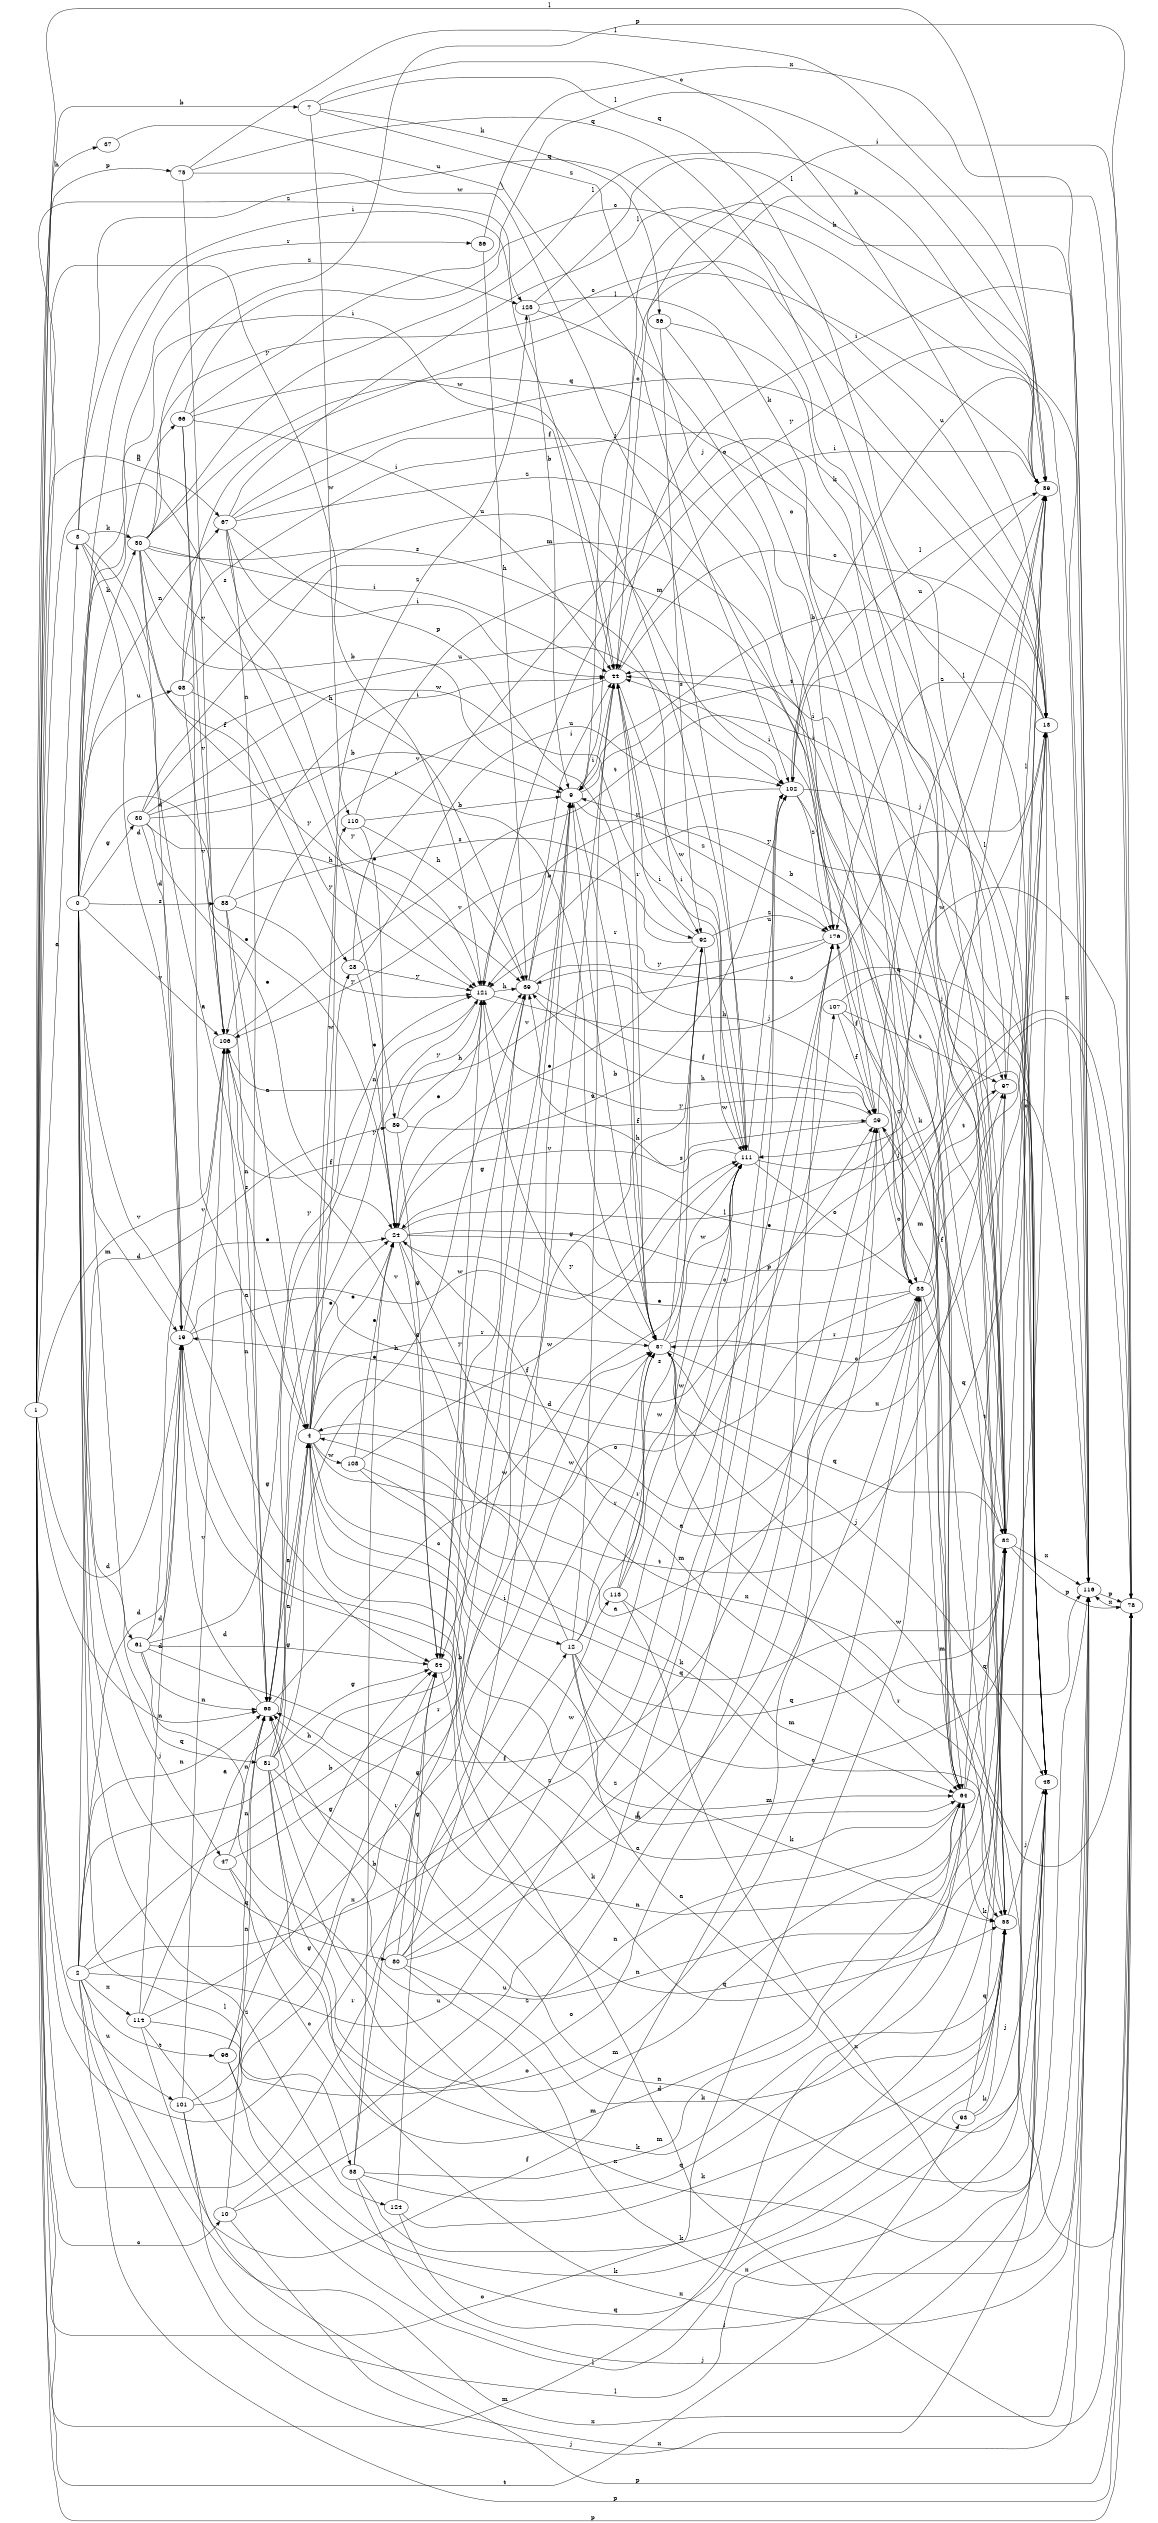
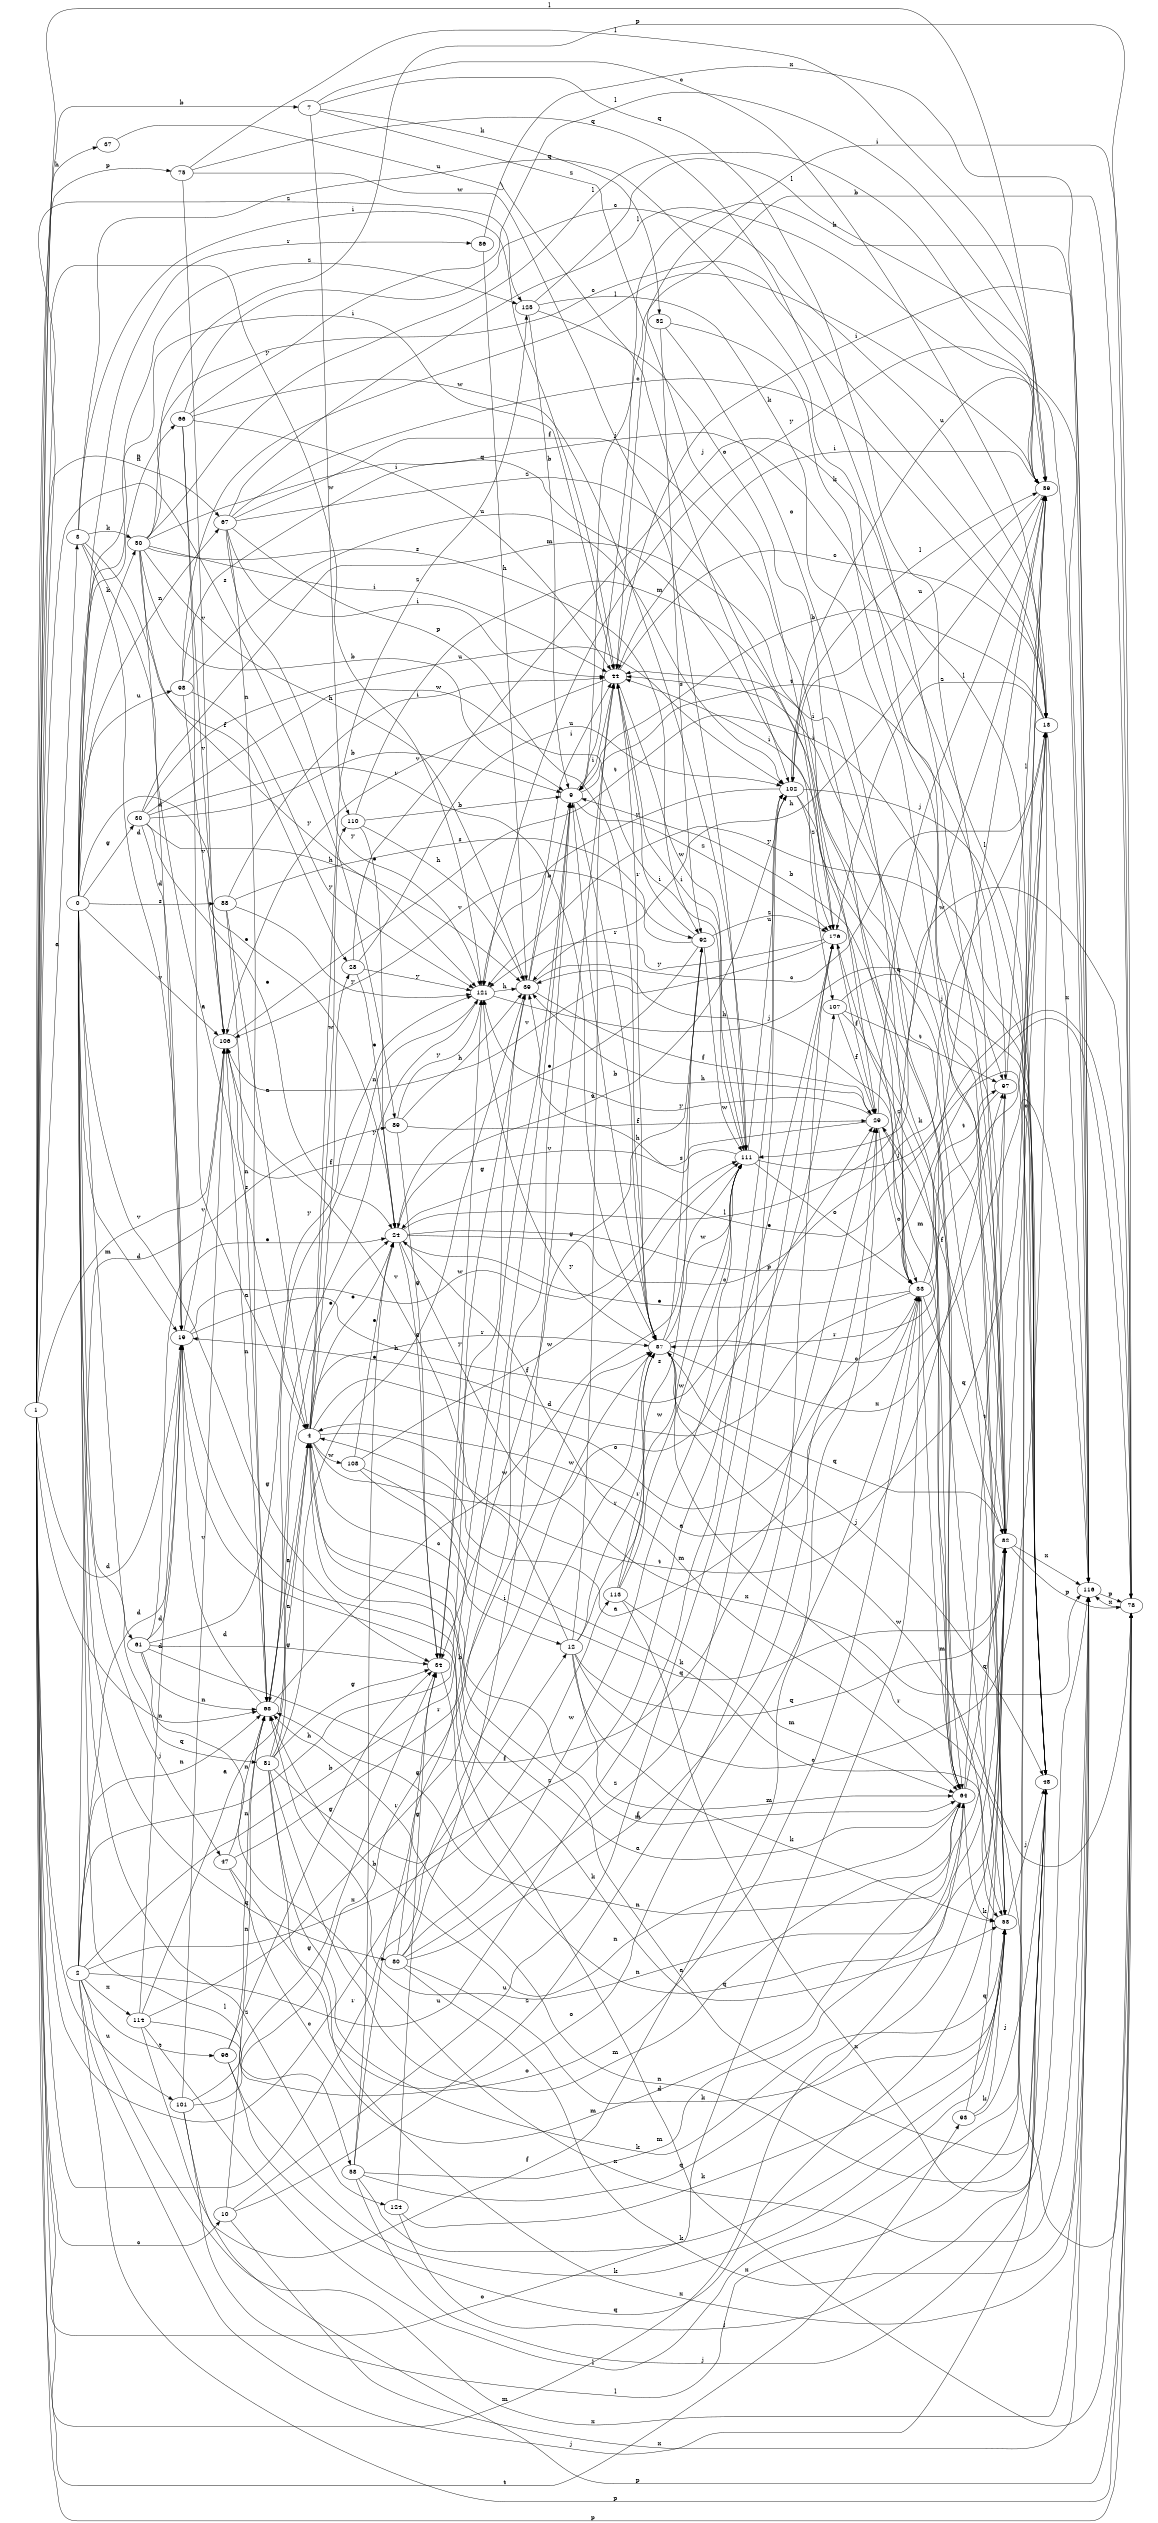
node "56": label "56" -> "52"
edge "50" -> "82": now "50" -> "107"
edge "59" -> "39": added, label "h"
edge "121" -> "24": removed, label "e"
edge "4" -> "48": reversed
